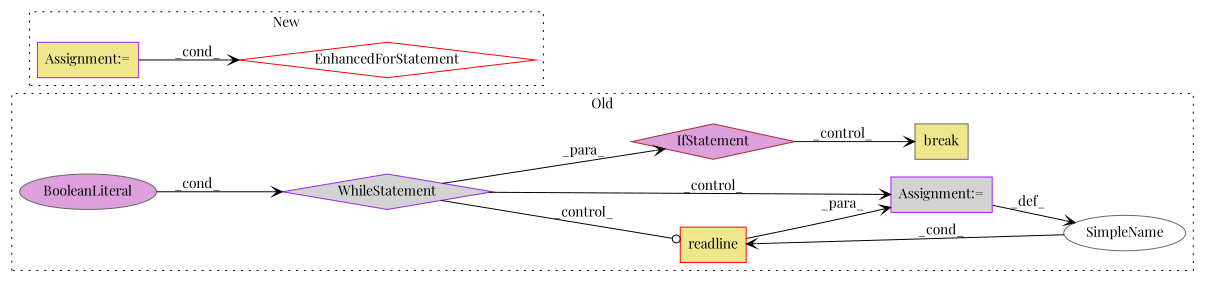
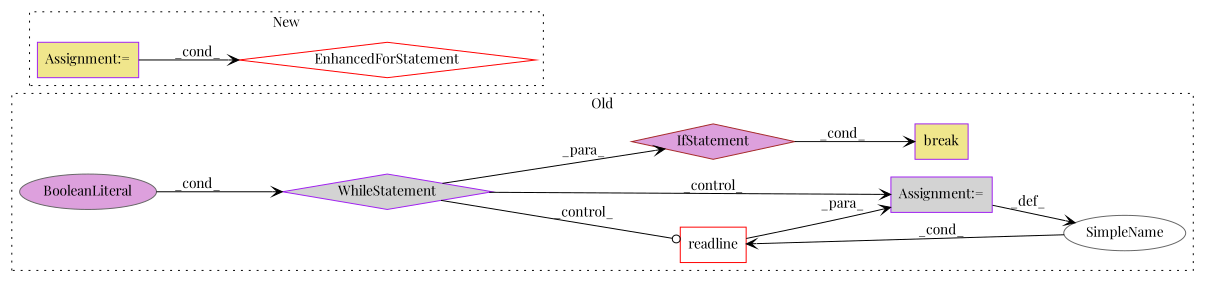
edge "IfStatement" -> "break": label "_control_" -> "_cond_"
node "break": color gray40 -> purple
node "readline": fillcolor khaki -> white
